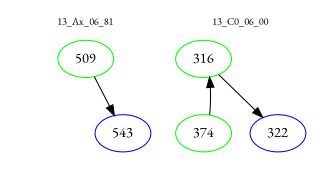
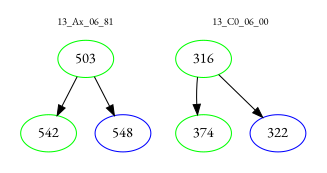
node "509": label "509" -> "503"
edge "374" -> "316": reversed
node "542": added
node "543": label "543" -> "548"
